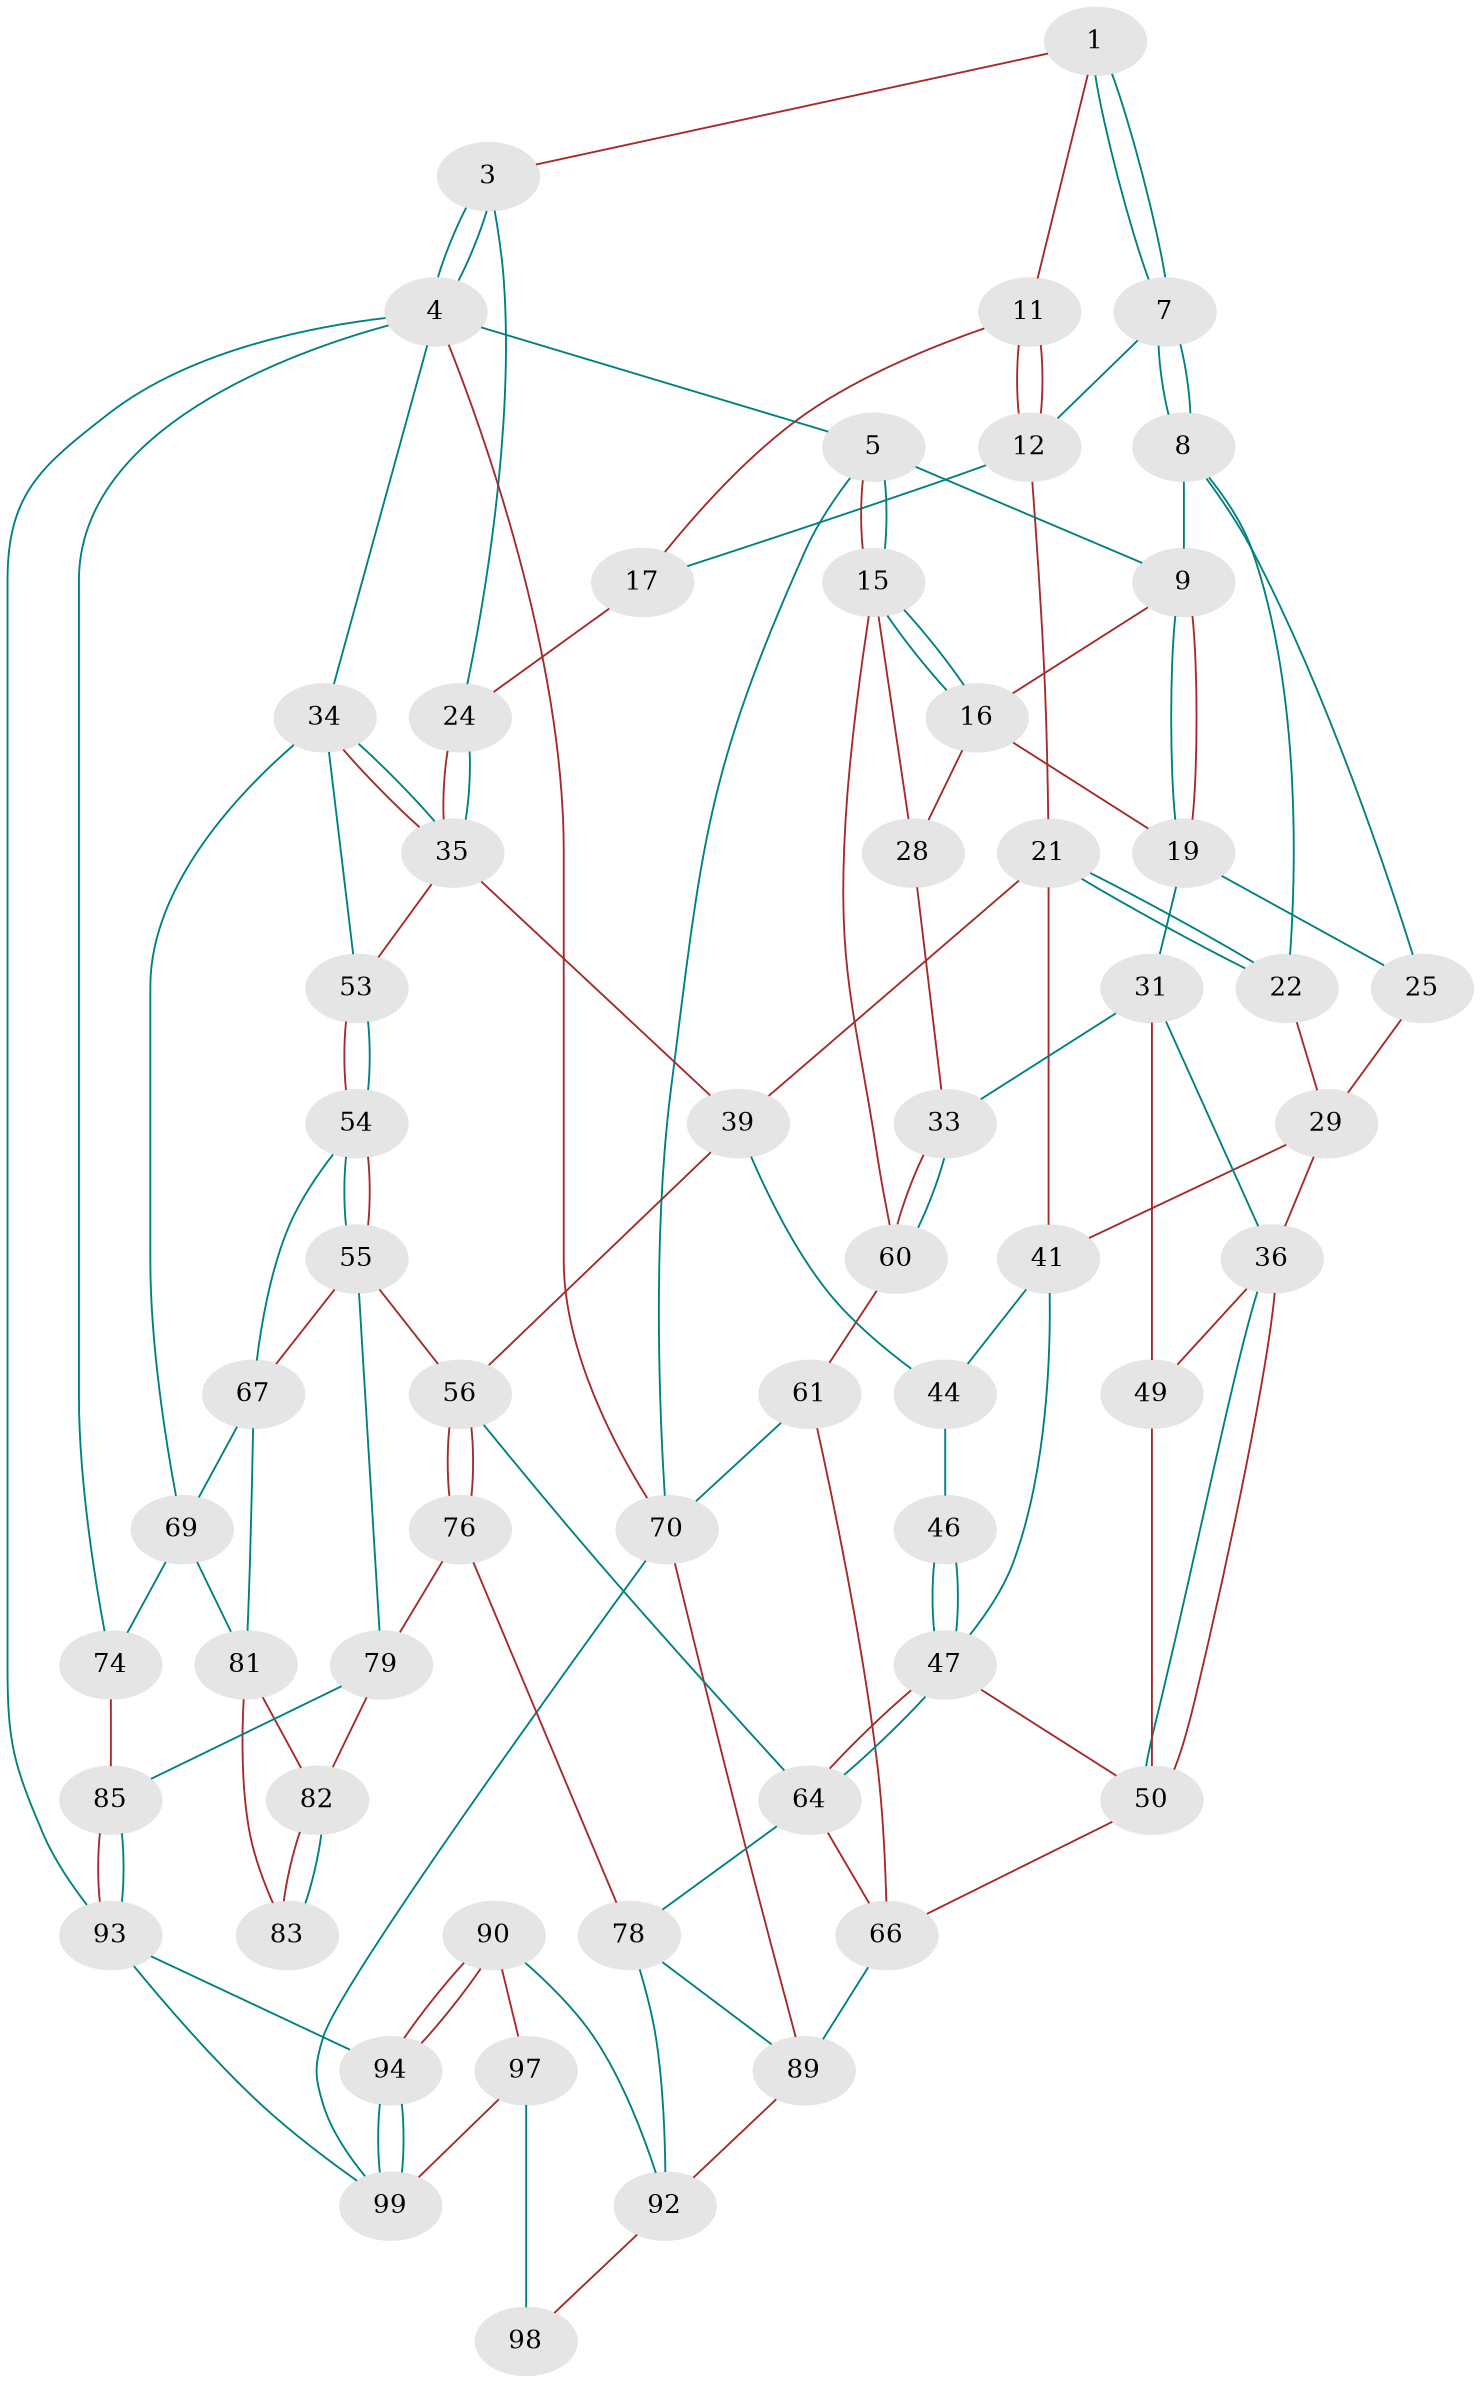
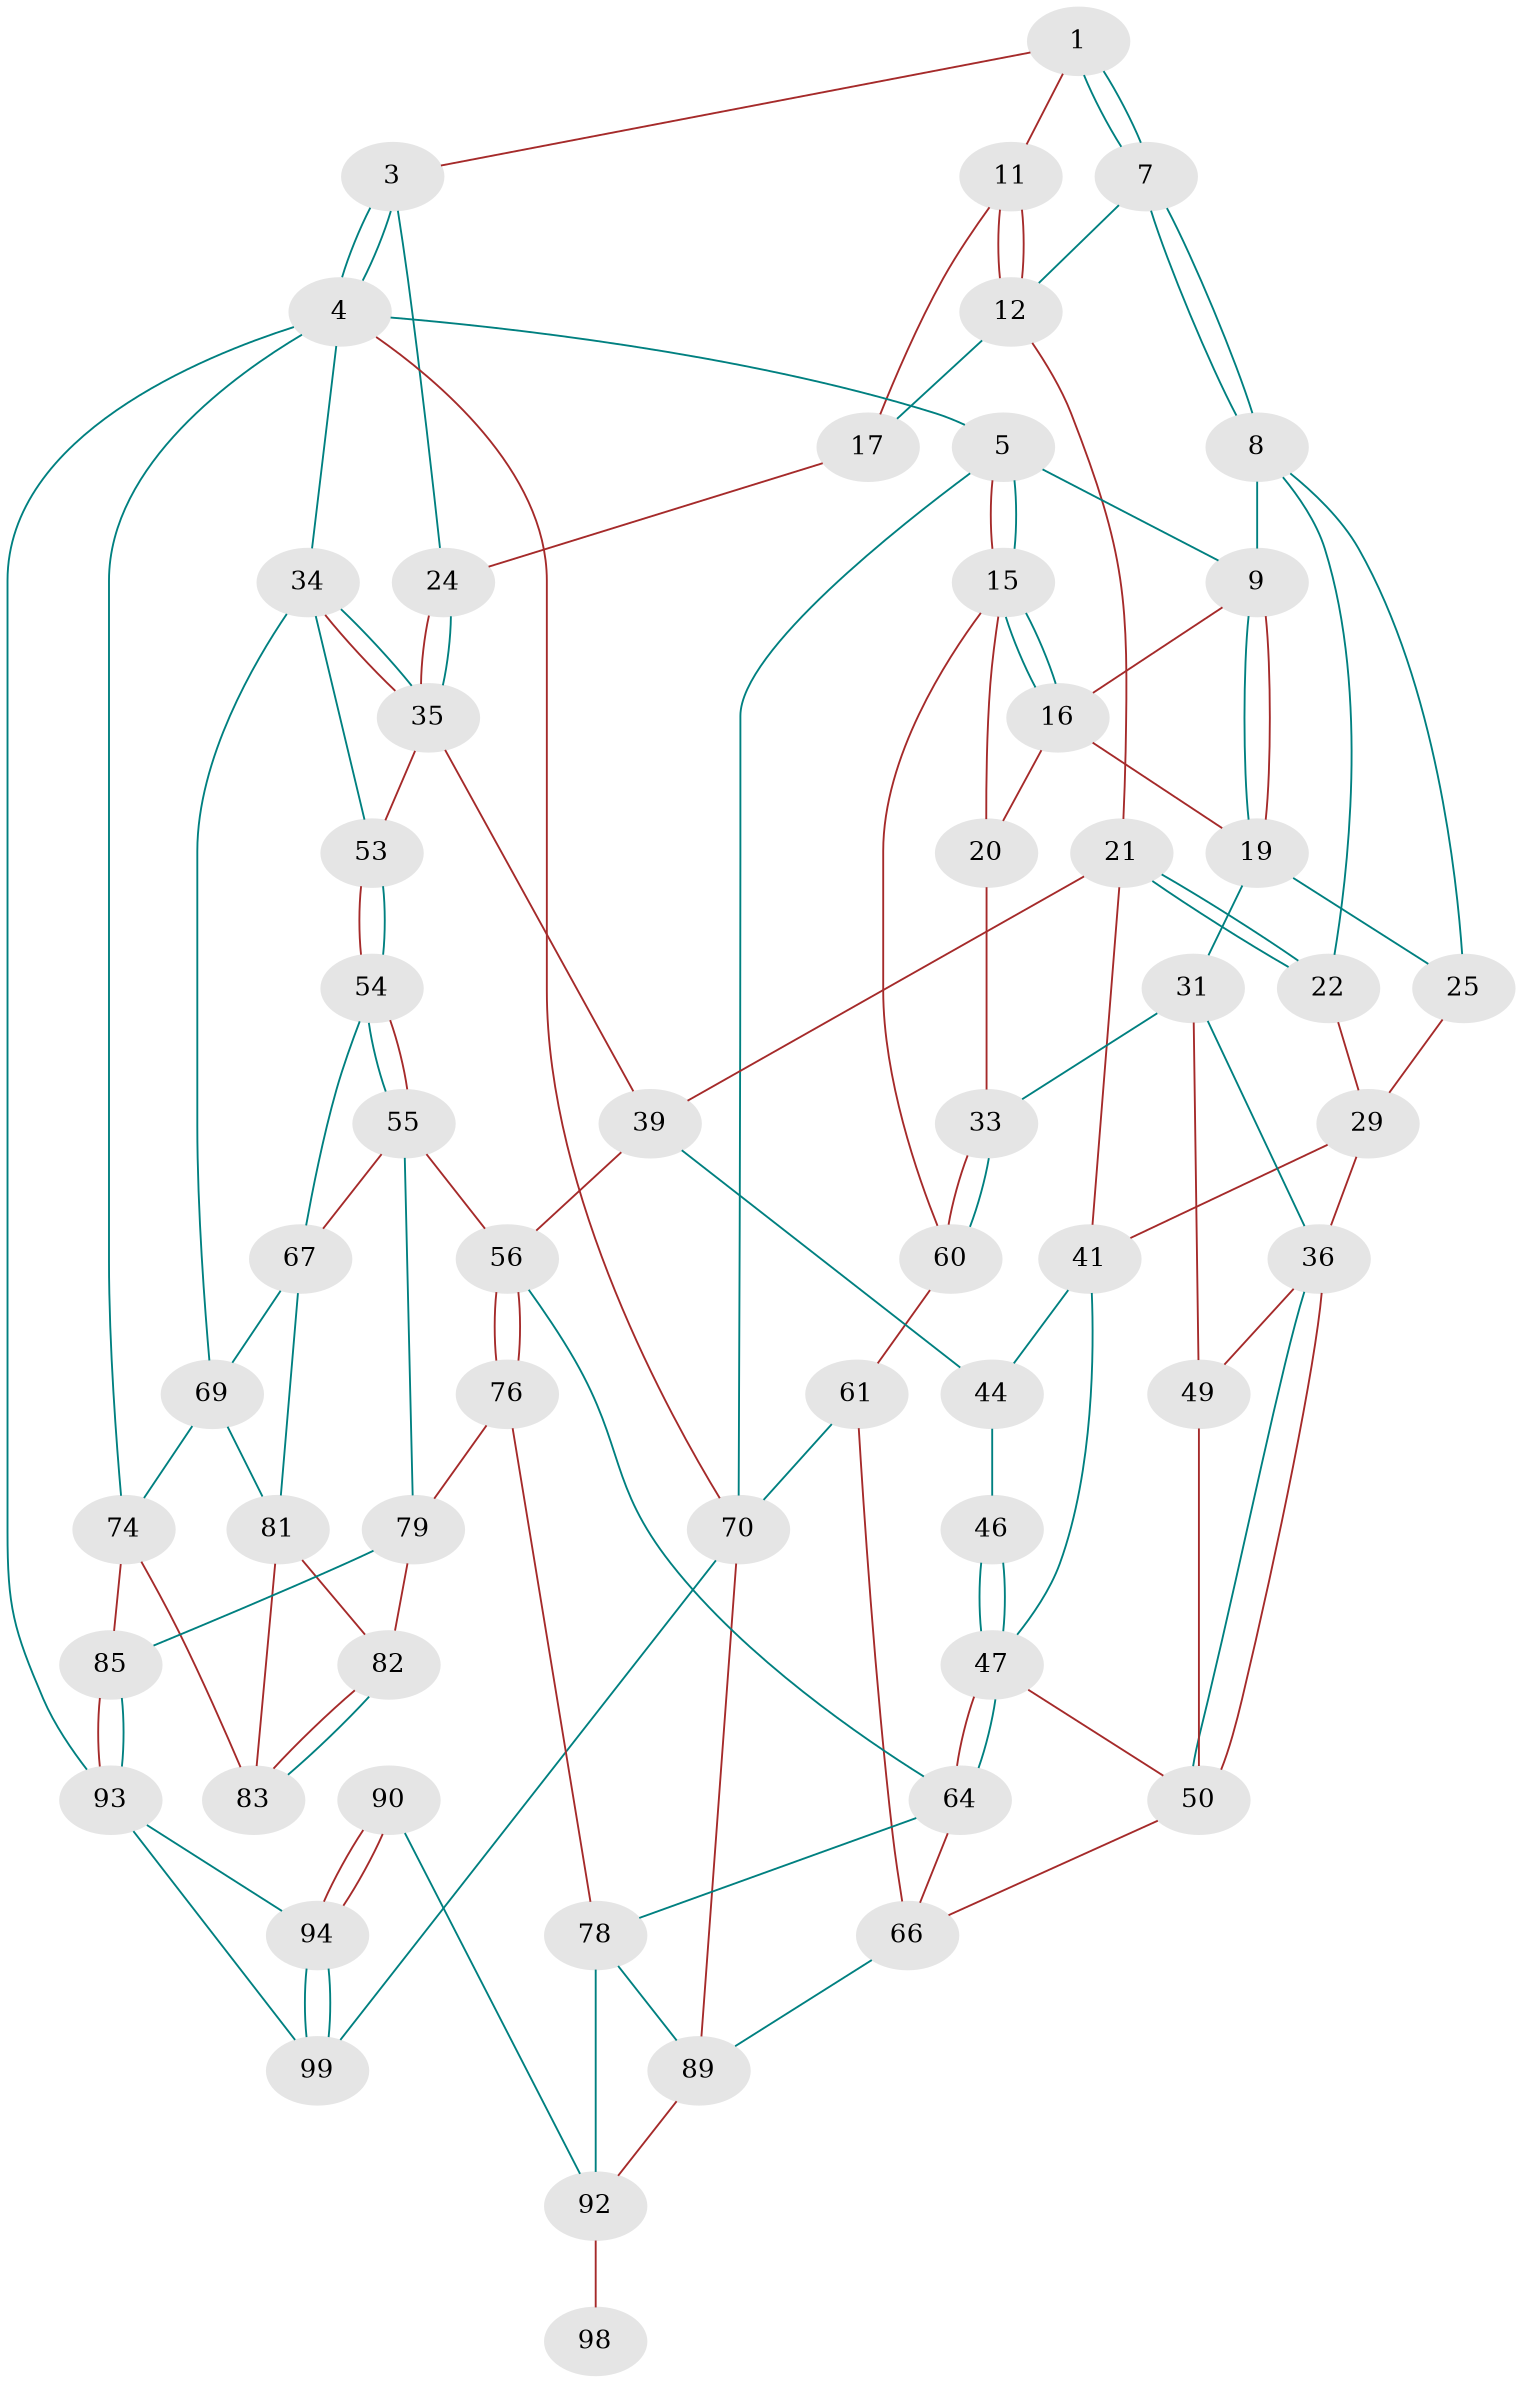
node "28": label "28" -> "20"
edge "74" -- "83": added
node "97": removed
